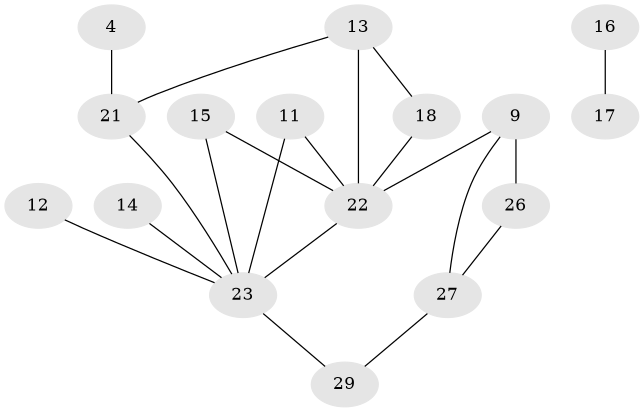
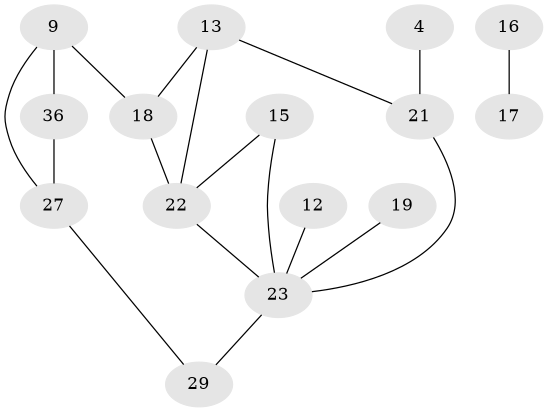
node "11": removed
edge "9" -- "22": now "9" -- "18"
node "14": label "14" -> "19"
node "26": label "26" -> "36"
